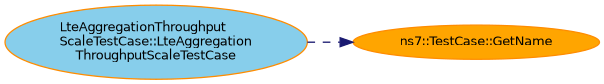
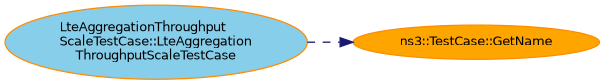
node "ns7::TestCase::GetName": label "ns7::TestCase::GetName" -> "ns3::TestCase::GetName"
